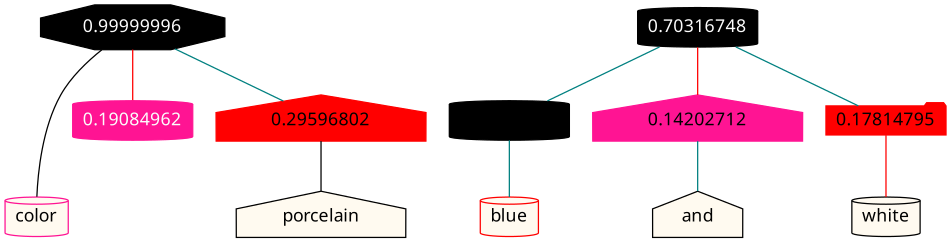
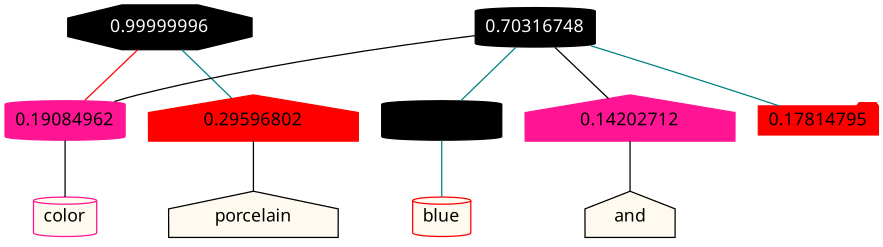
edge "0.70316748" -- "0.19084962": added
edge "0.70316748" -- "0.14202712": color red -> black
edge "0.99999996" -- "color": now "0.19084962" -- "color"
node "0.19084962": fontcolor grey99 -> black
edge "0.14202712" -- "and": color teal -> black
node "white": removed
